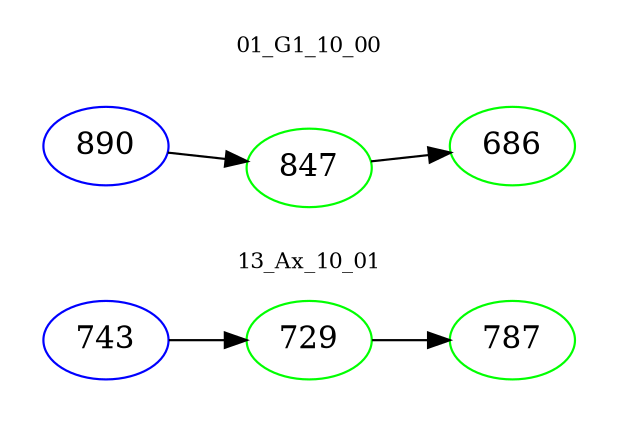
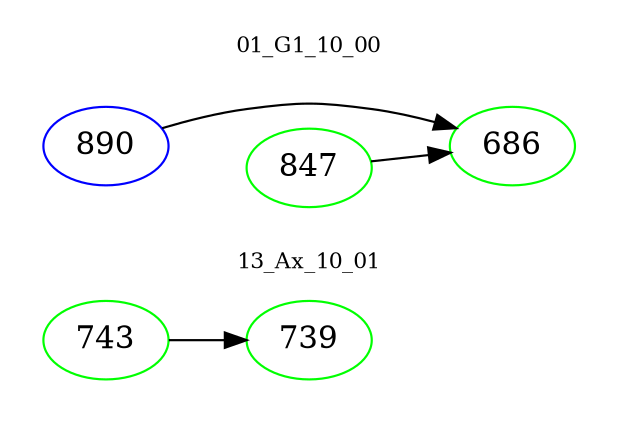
edge "890" -> "847": now "890" -> "686"
node "743": color blue -> green
node "729": label "729" -> "739"
node "787": removed
